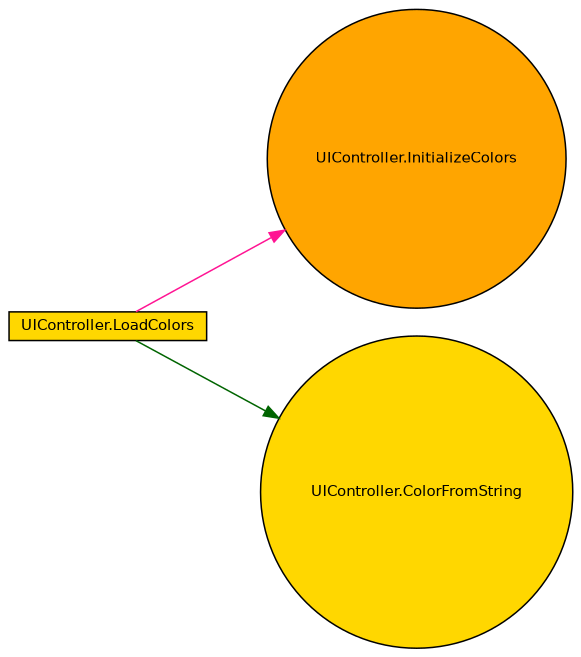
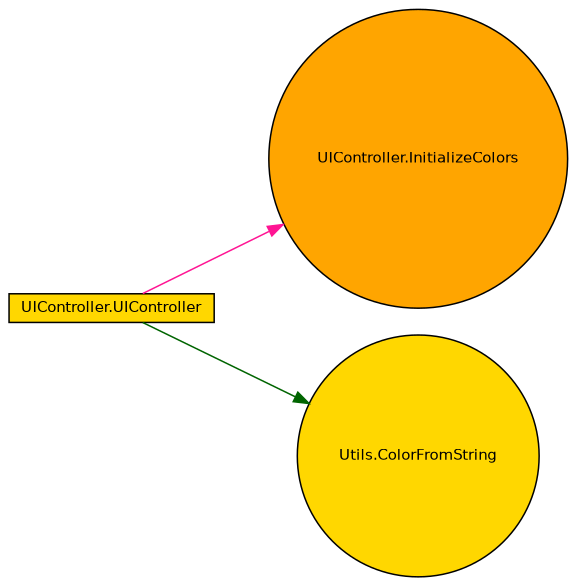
node "UIController.LoadColors": label "UIController.LoadColors" -> "UIController.UIController"
node "UIController.ColorFromString": label "UIController.ColorFromString" -> "Utils.ColorFromString"
